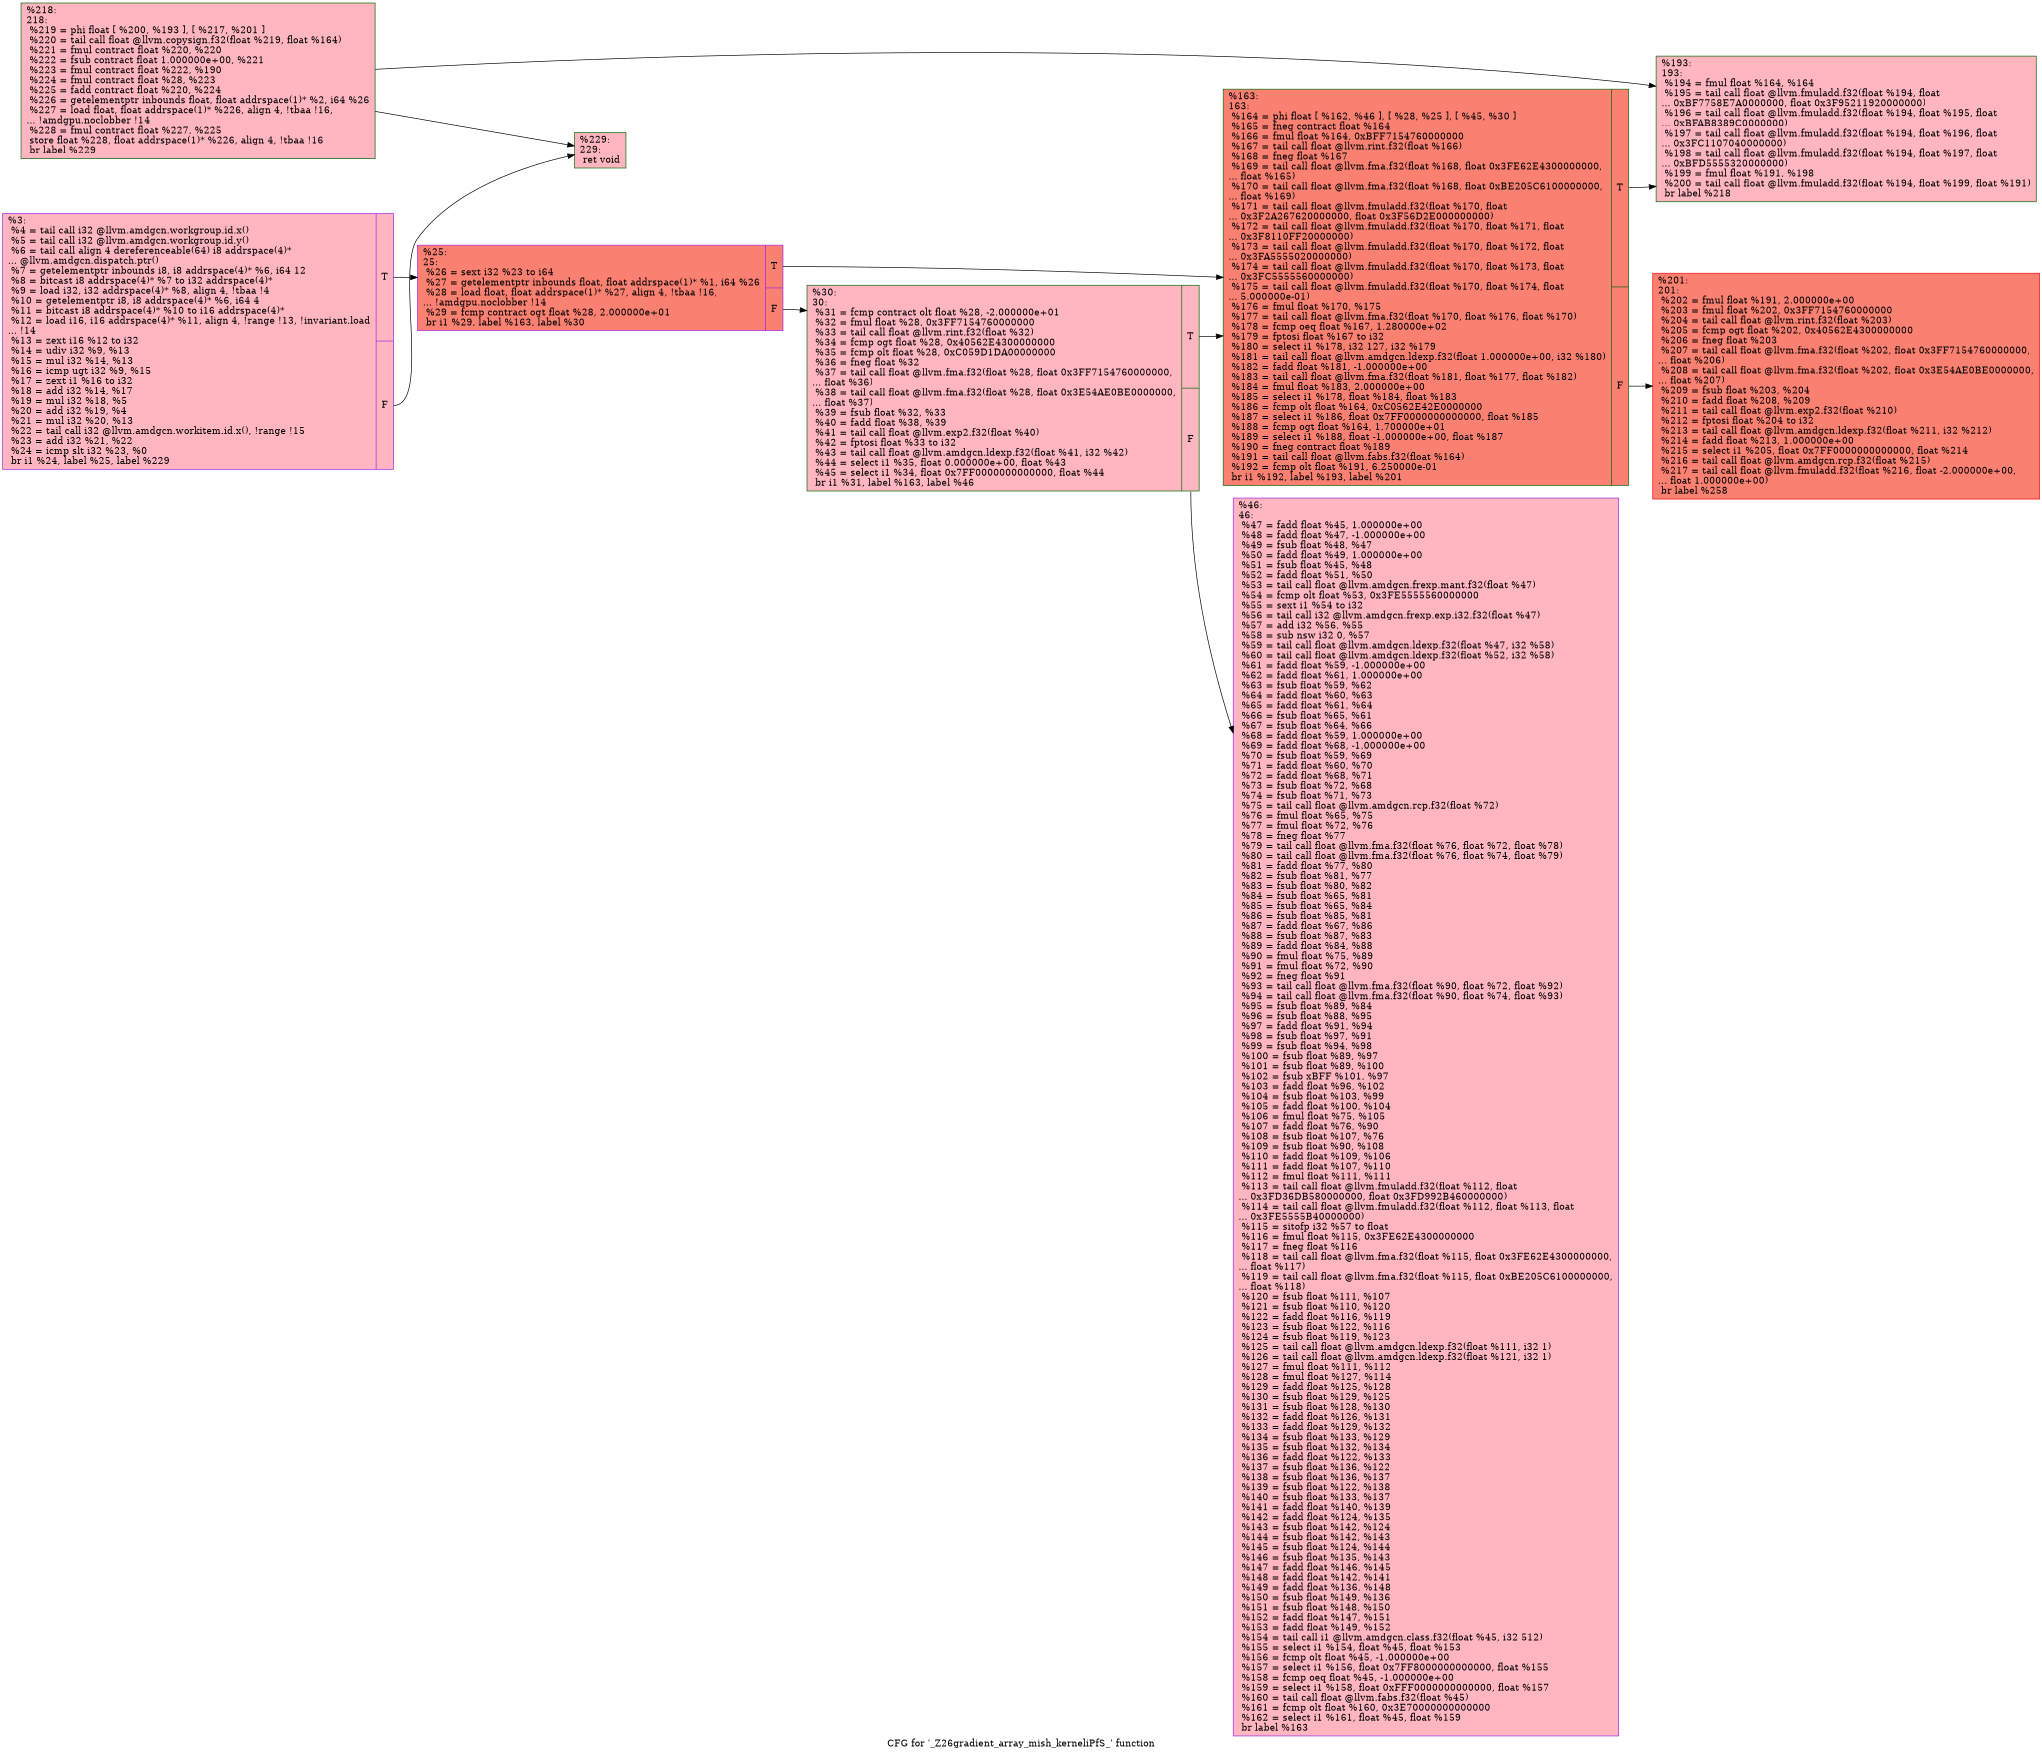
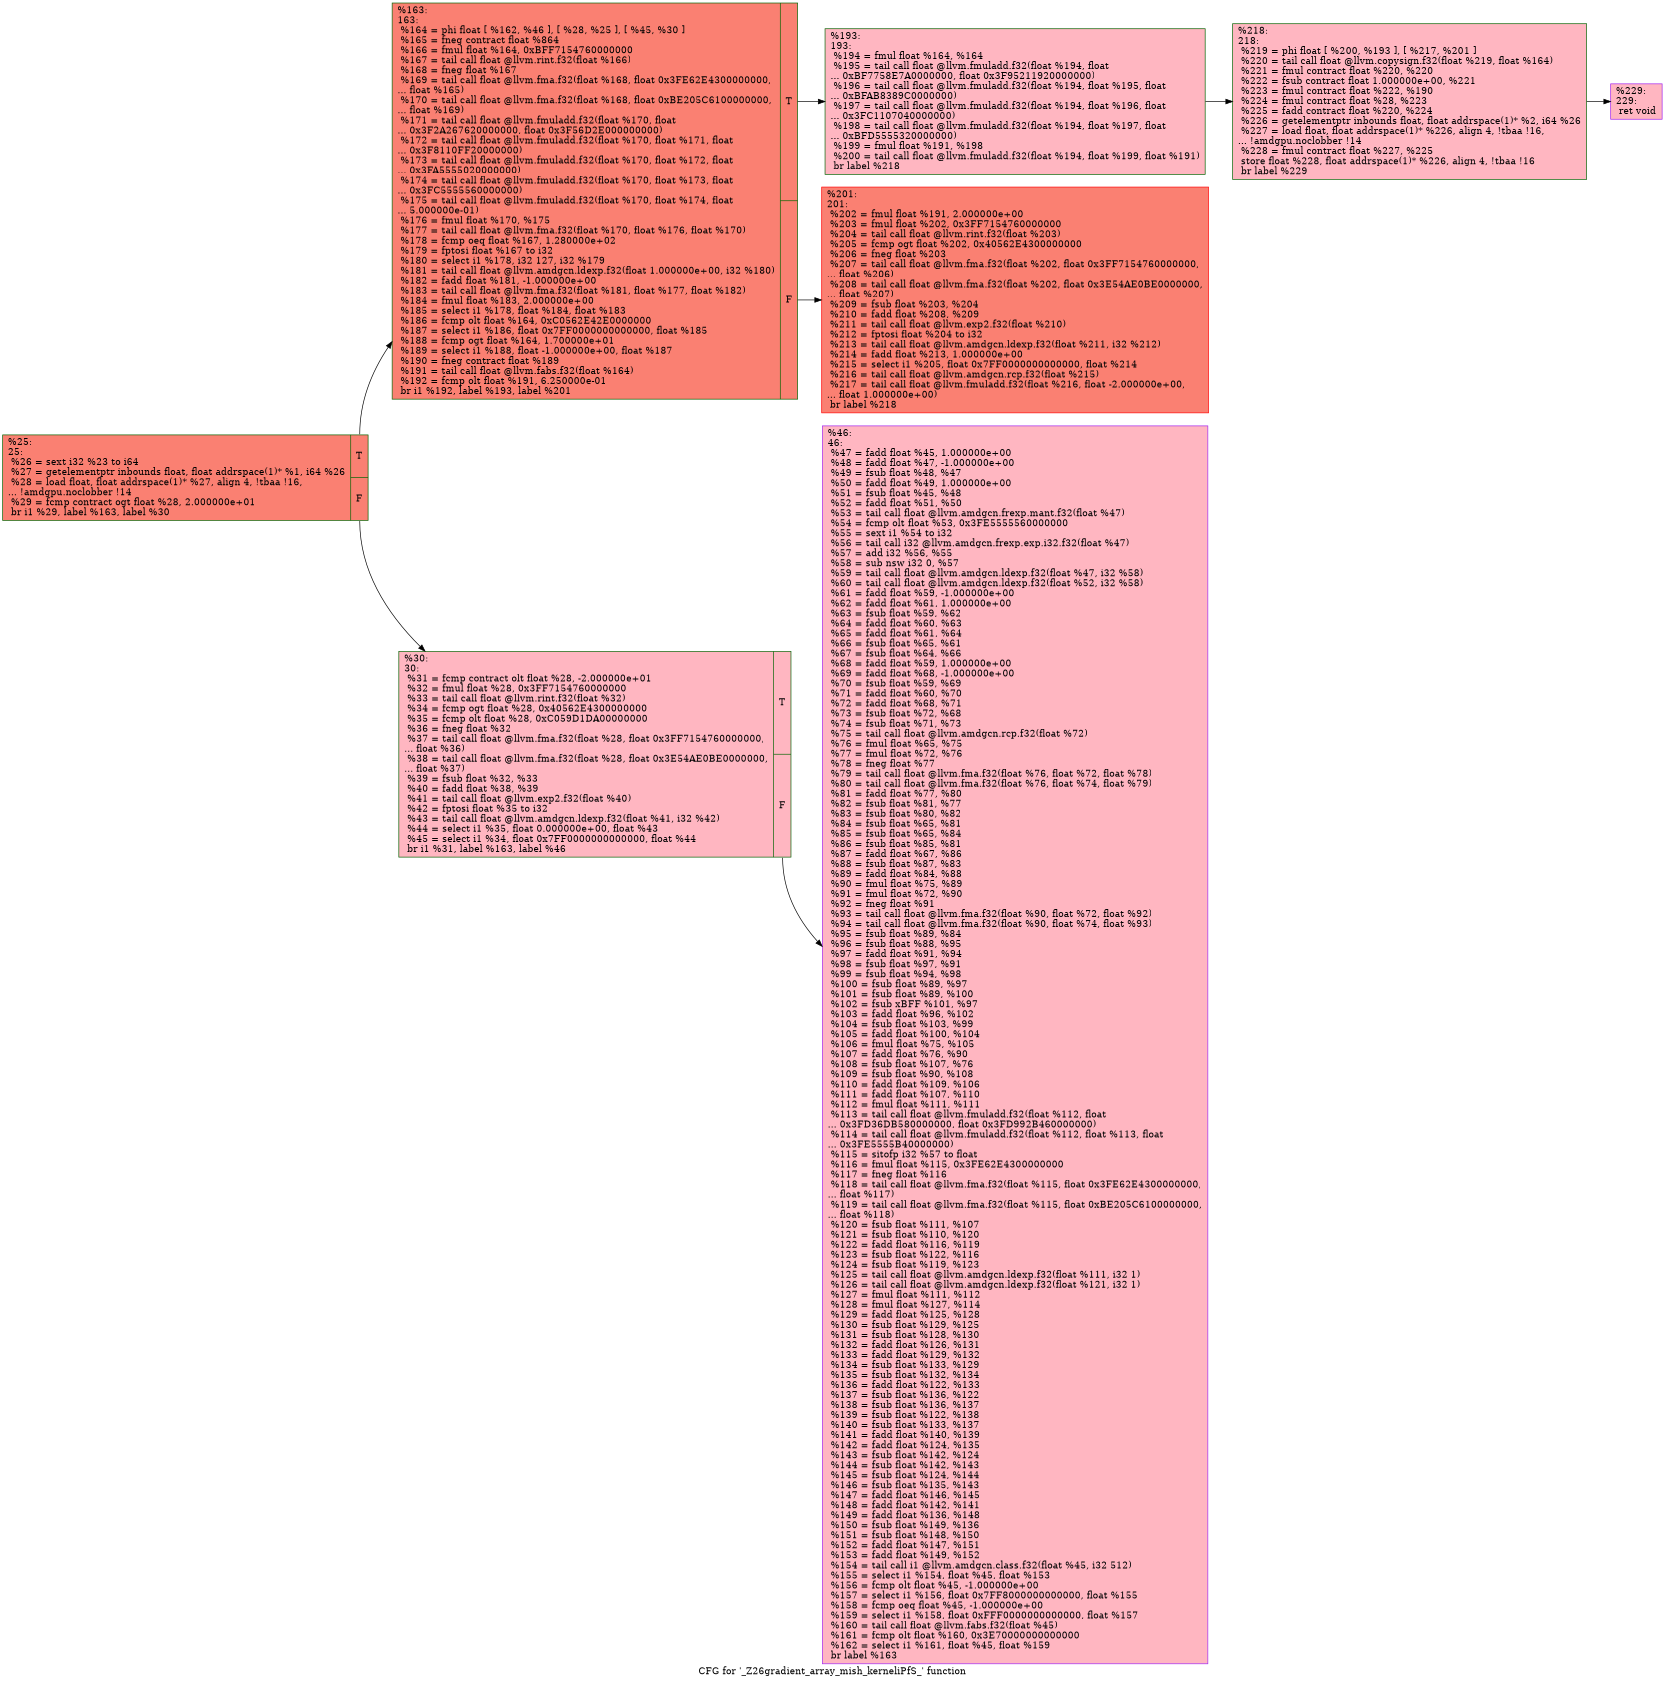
edge "%218:" -> "%193:": reversed
node "%163:": text "%165 = fneg contract float %164" -> "%165 = fneg contract float %864"
node "%229:": color darkgreen -> purple
node "%25:": color purple -> darkgreen
edge "%30:" -> "%163:": removed
node "%3:": removed
node "%30:": text "%42 = fptosi float %33 to i32" -> "%42 = fptosi float %35 to i32"
node "%201:": text "br label %258" -> "br label %218"
